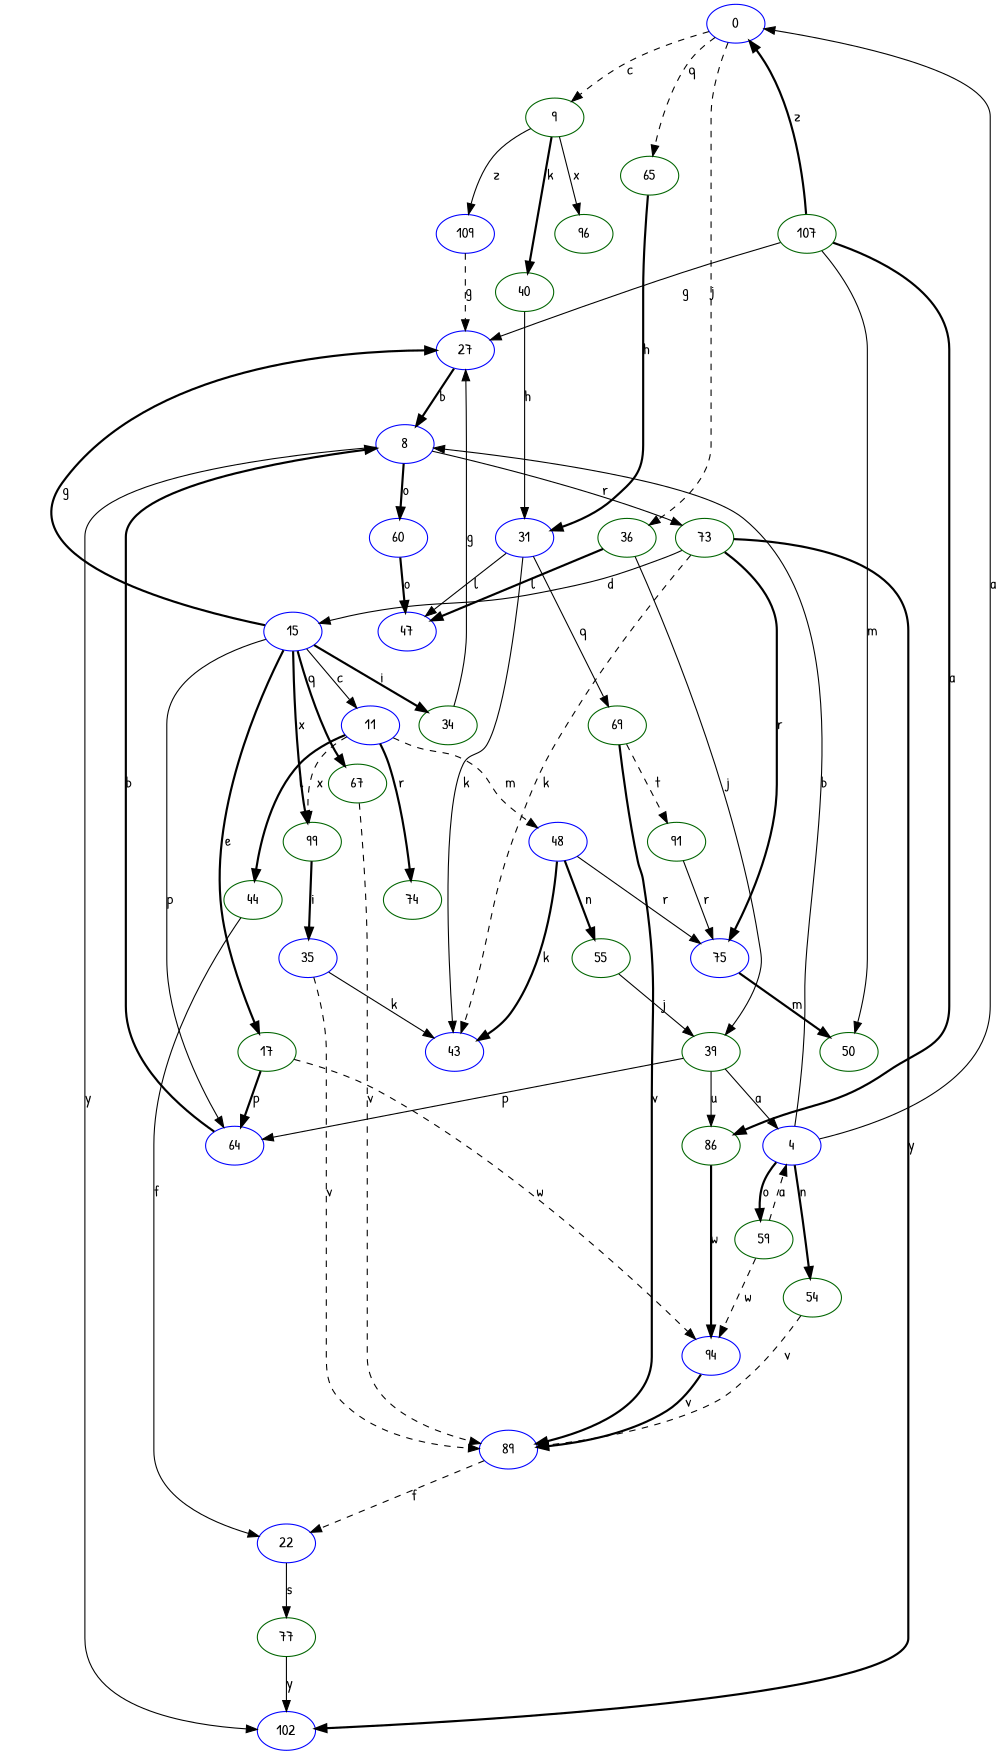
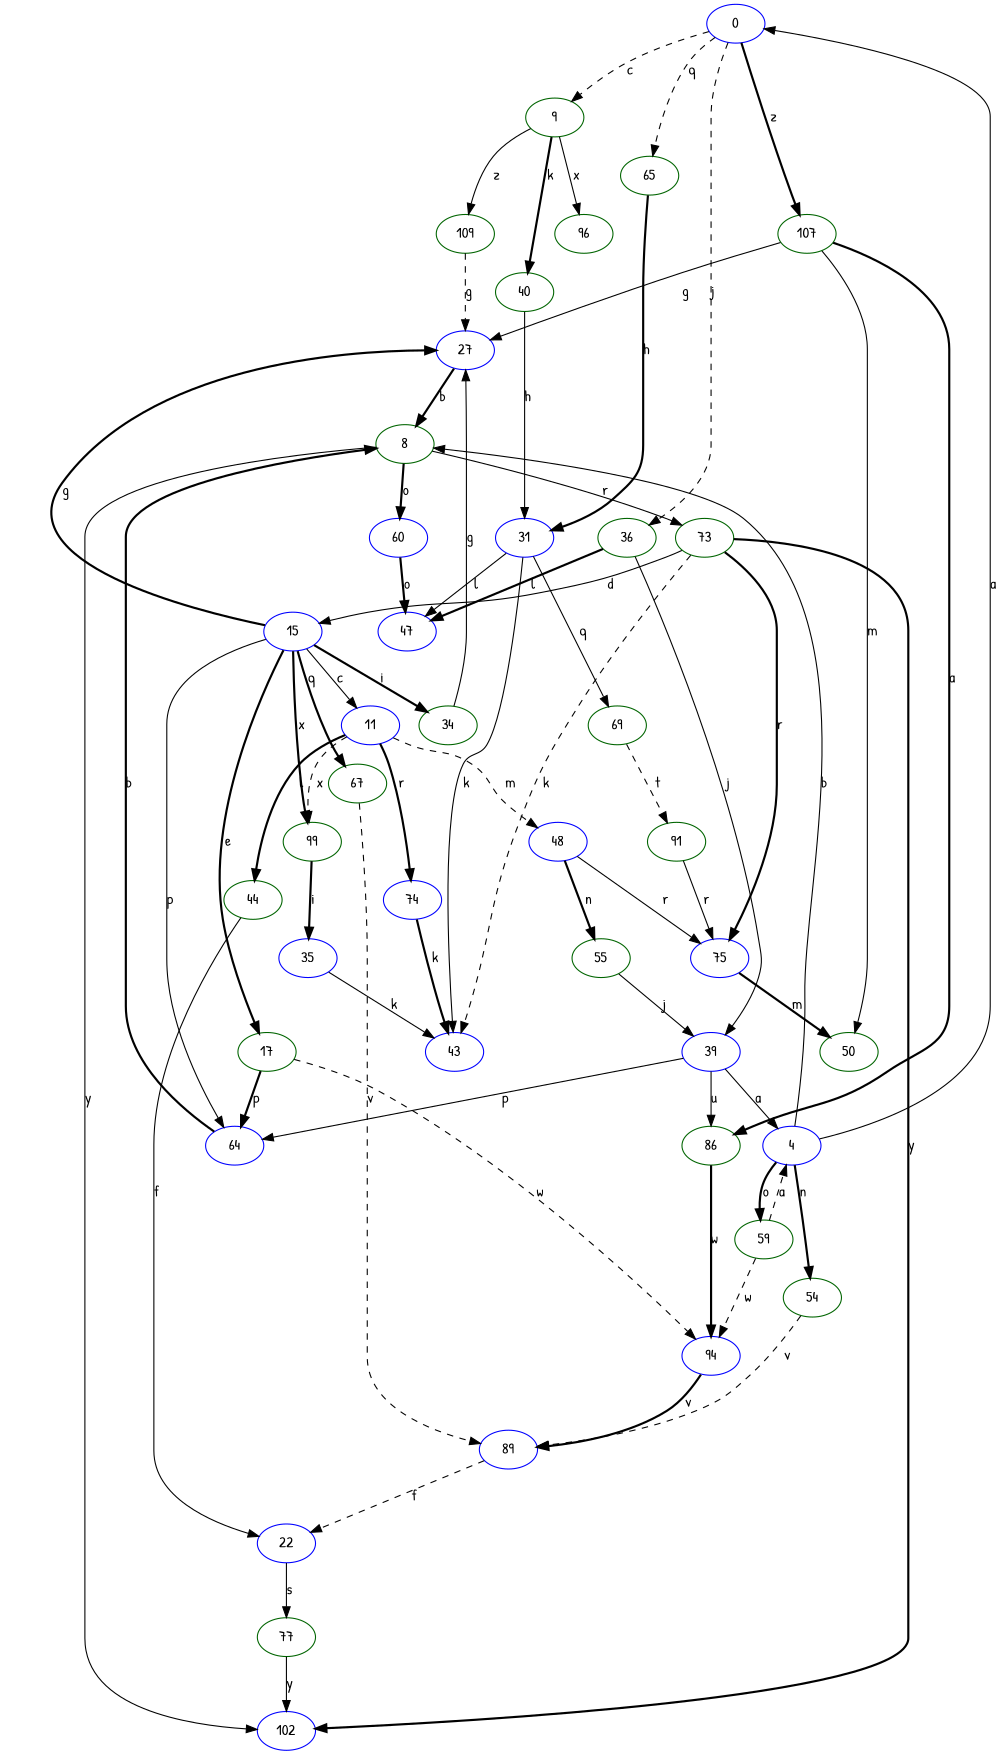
edge "107" -> "0": reversed
node "109": color blue -> darkgreen
node "8": color blue -> darkgreen
node "74": color darkgreen -> blue
edge "48" -> "43": now "74" -> "43"
node "39": color darkgreen -> blue
edge "69" -> "89": removed, label "v"
edge "35" -> "89": removed, label "v"
